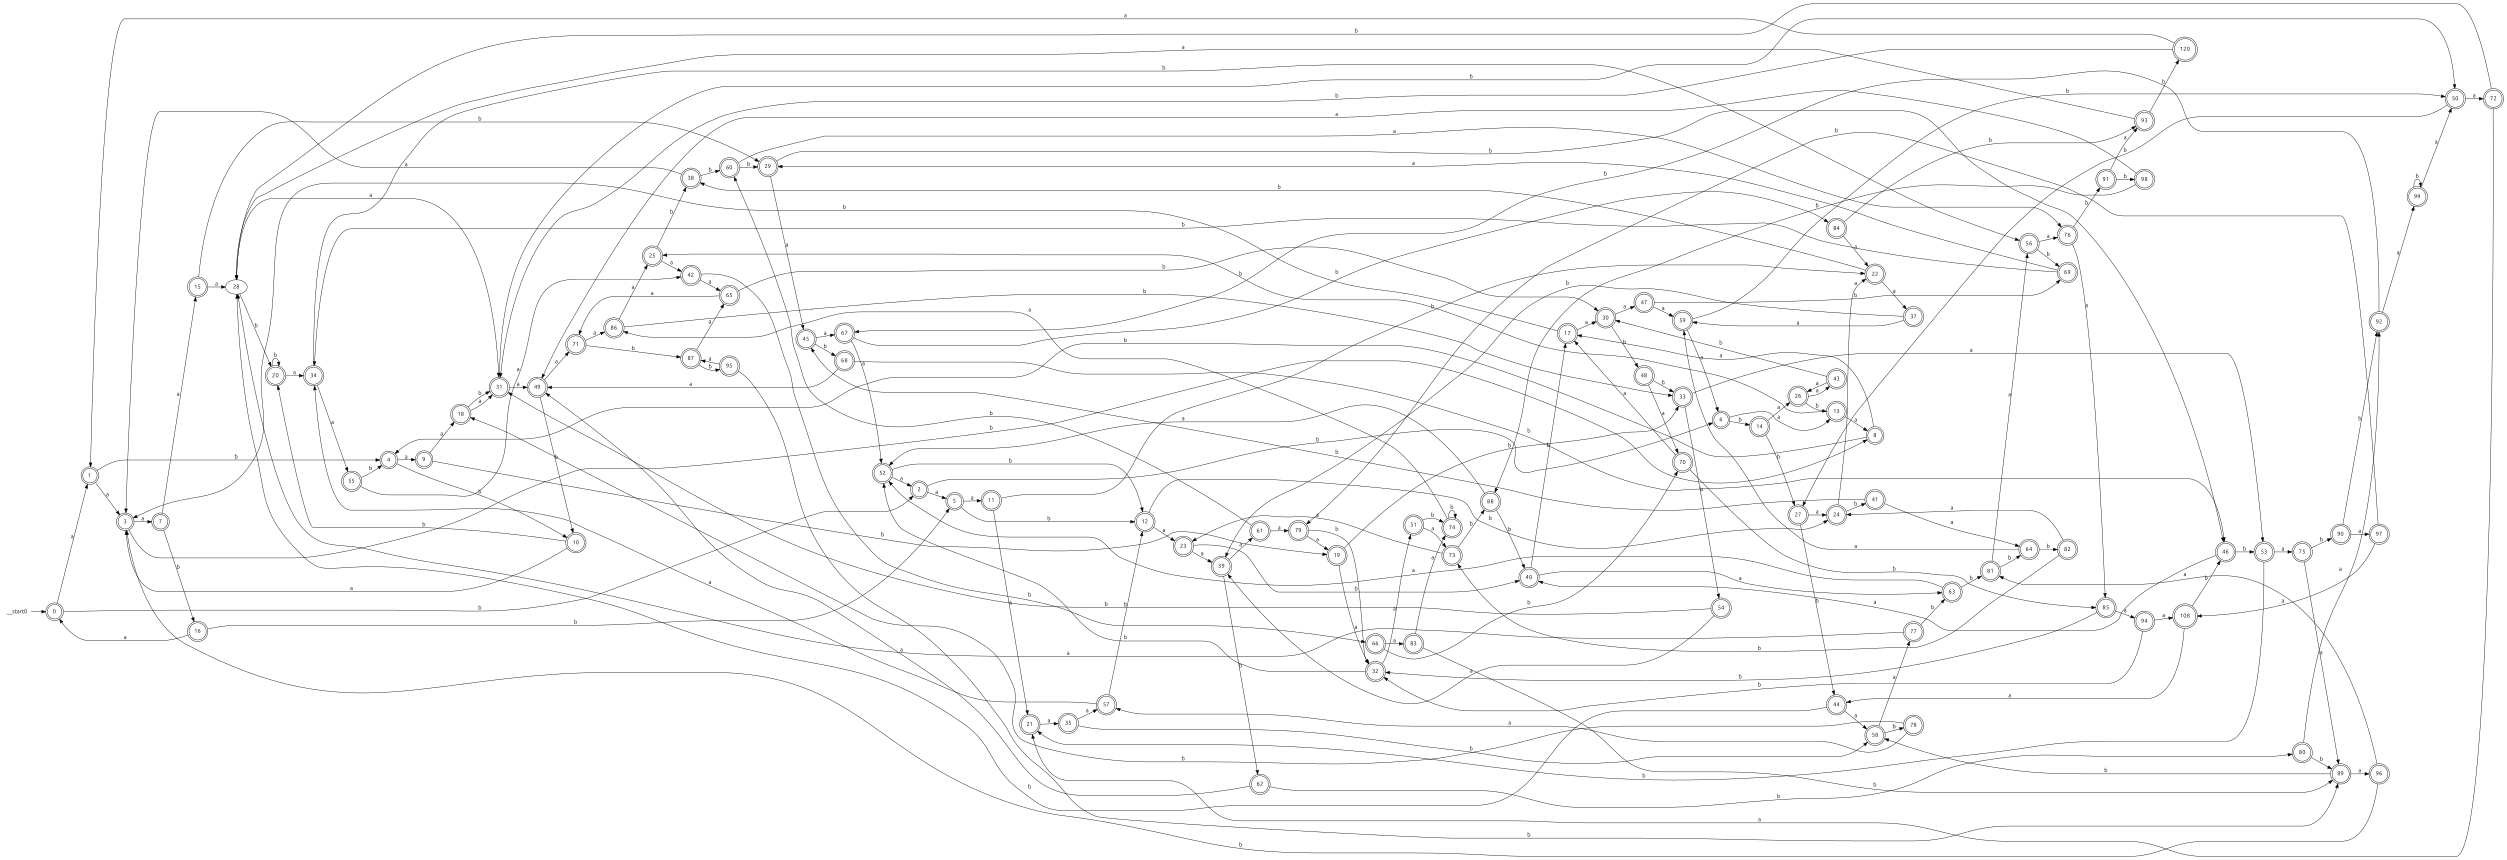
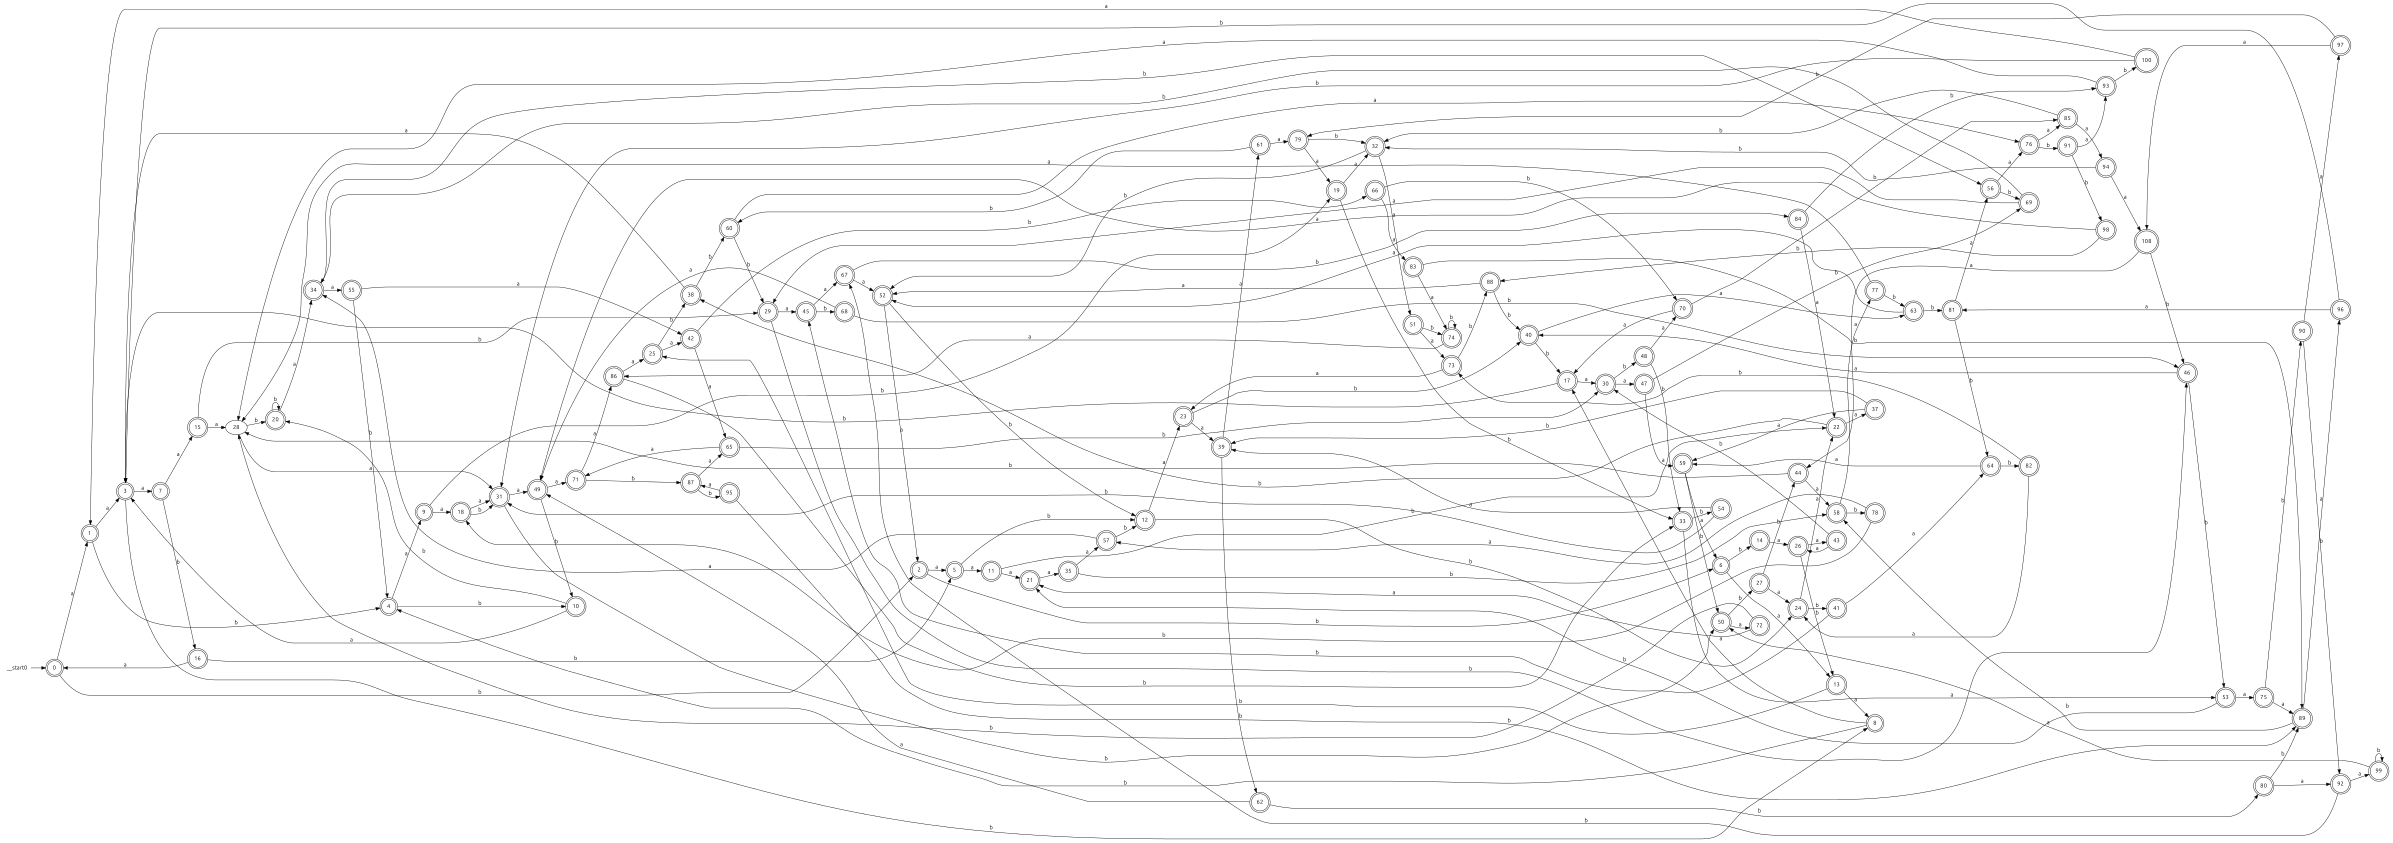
node "120": label "120" -> "100"
edge "14" -> "27": removed, label "b"
